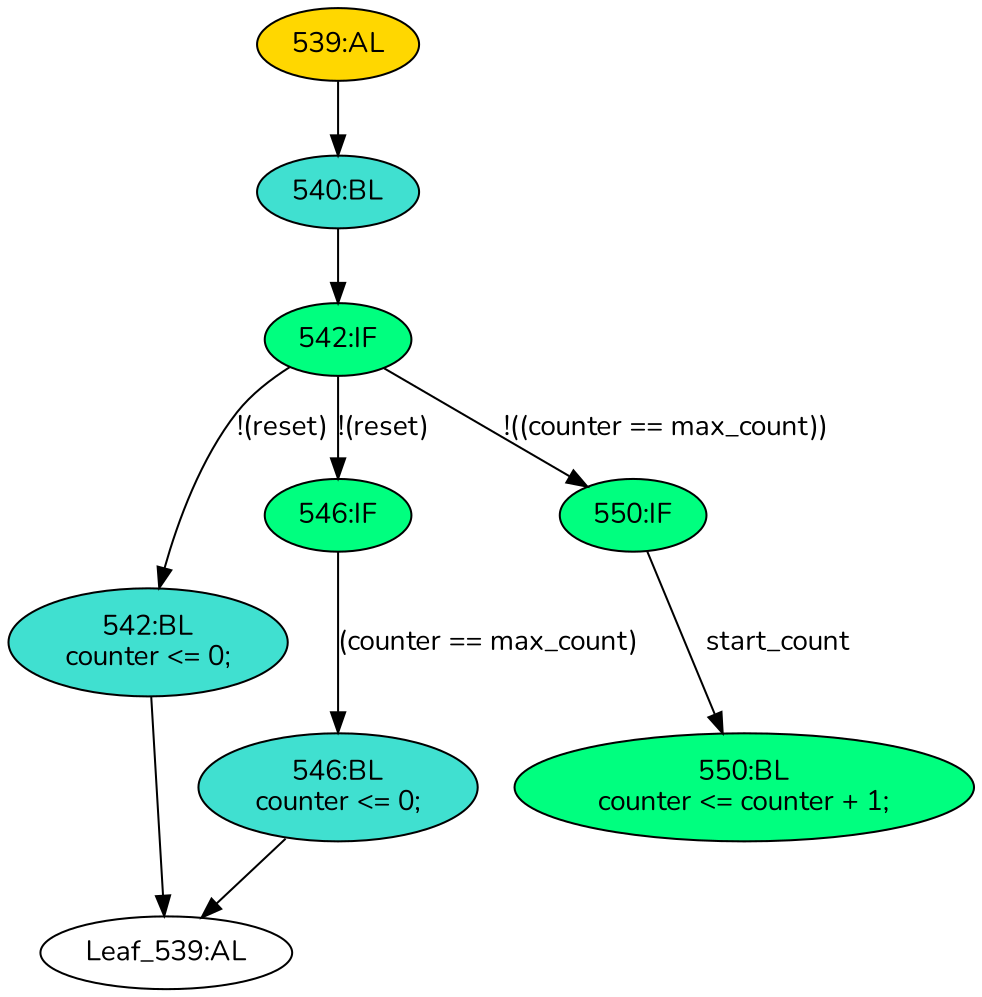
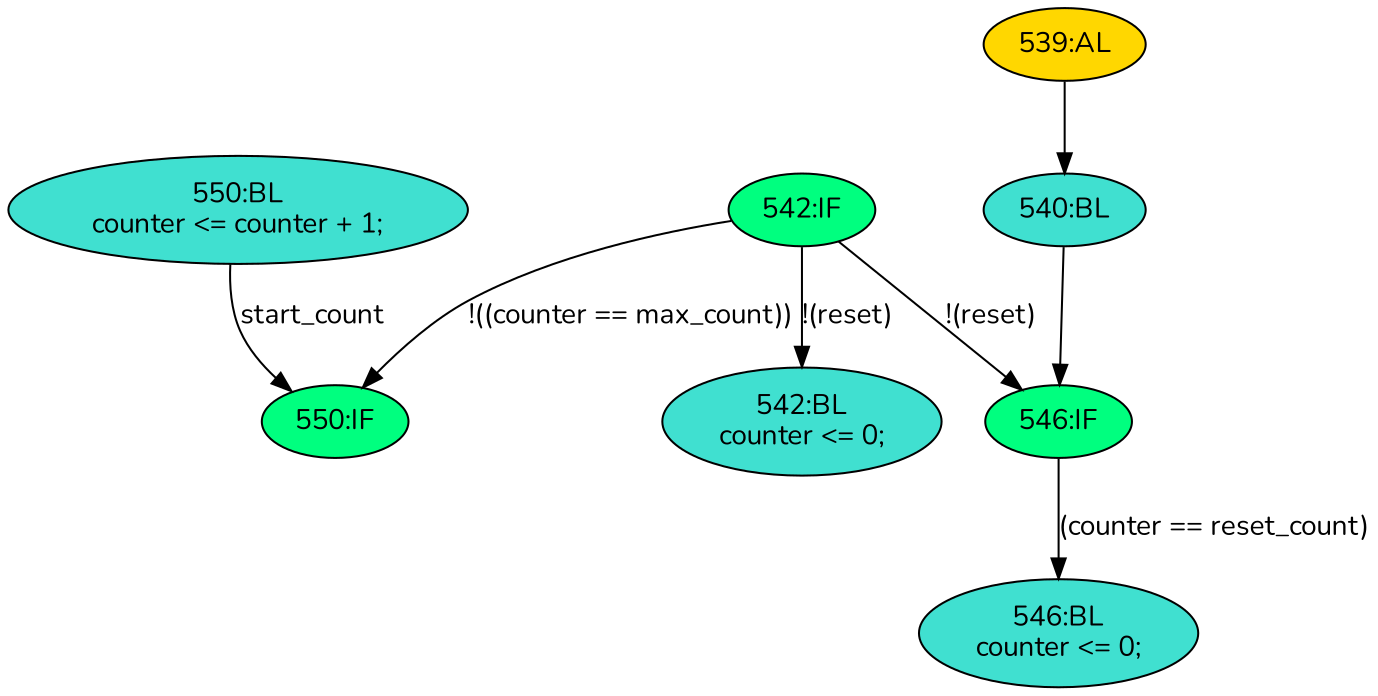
edge "540:BL" -> "542:IF": now "540:BL" -> "546:IF"
edge "550:IF" -> "550:BL counter <= counter + 1;": reversed
edge "546:IF" -> "546:BL counter <= 0;": label "(counter == max_count)" -> "(counter == reset_count)"
node "550:BL counter <= counter + 1;": fillcolor springgreen -> turquoise
node "Leaf_539:AL": removed
